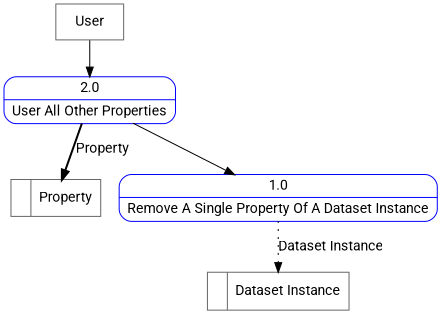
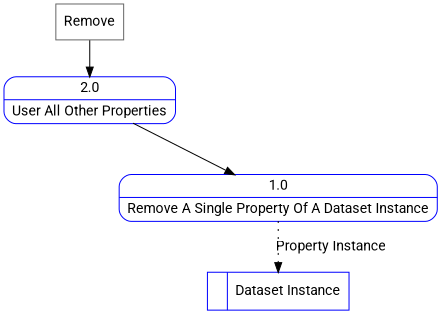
node "User": label "User" -> "Remove"
node "Property": removed
edge "1.0" -> "Dataset Instance": label "Dataset Instance" -> "Property Instance"
node "Dataset Instance": color gray40 -> blue
